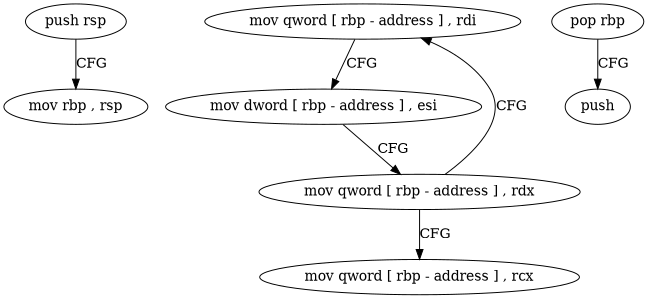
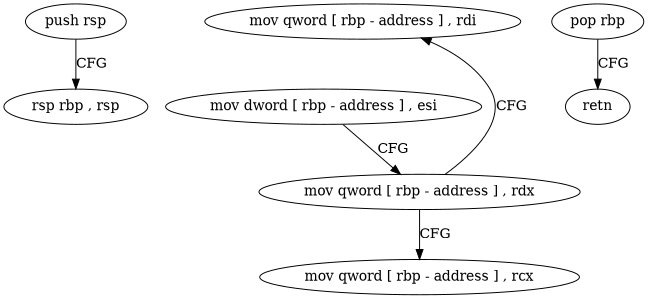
edge "mov qword [ rbp - address ] , rdi" -> "mov dword [ rbp - address ] , esi": removed, label "CFG"
node "mov rbp , rsp": label "mov rbp , rsp" -> "rsp rbp , rsp"
node "push": label "push" -> "retn"
